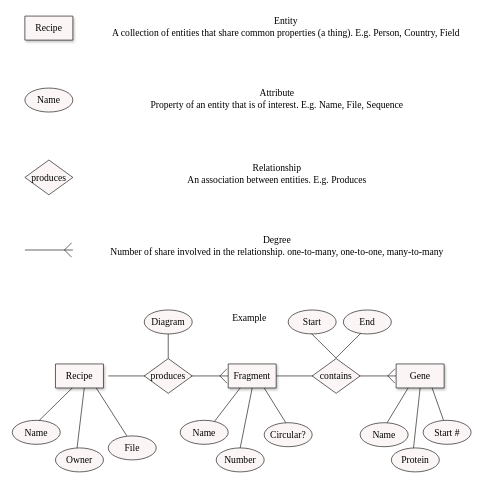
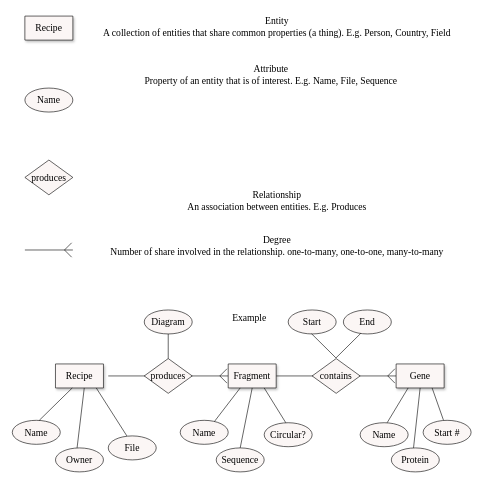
node "Entity A collection of entities that share common properties (a thing). E.g. Person, Country, Field": moved (286, 26) -> (277, 26)
node "Attribute Property of an entity that is of interest. E.g. Name, File, Sequence": moved (277, 98) -> (271, 74)
node "Relationship An association between entities. E.g. Produces": moved (277, 173) -> (277, 200)
node "Number": label "Number" -> "Sequence"
